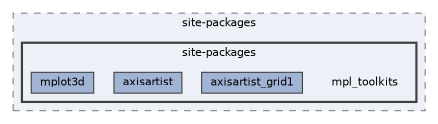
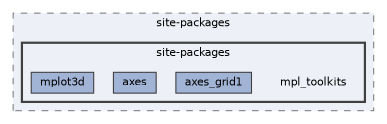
node "axisartist": label "axisartist" -> "axes"
node "axisartist_grid1": label "axisartist_grid1" -> "axes_grid1"
